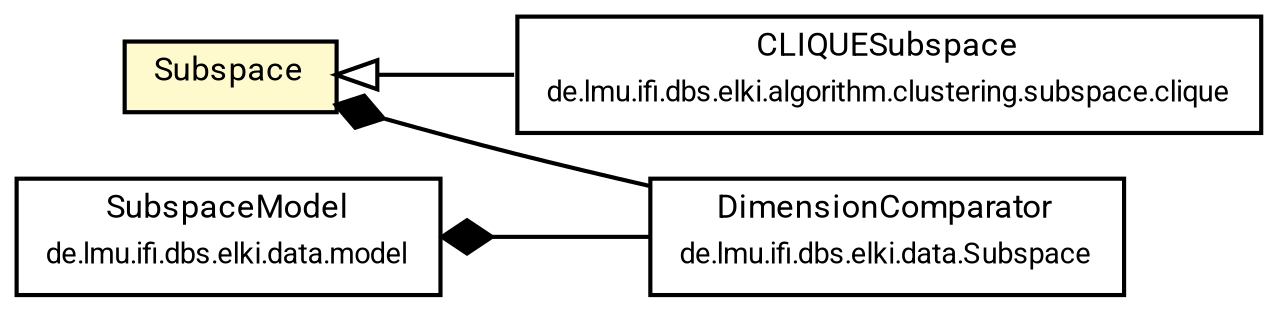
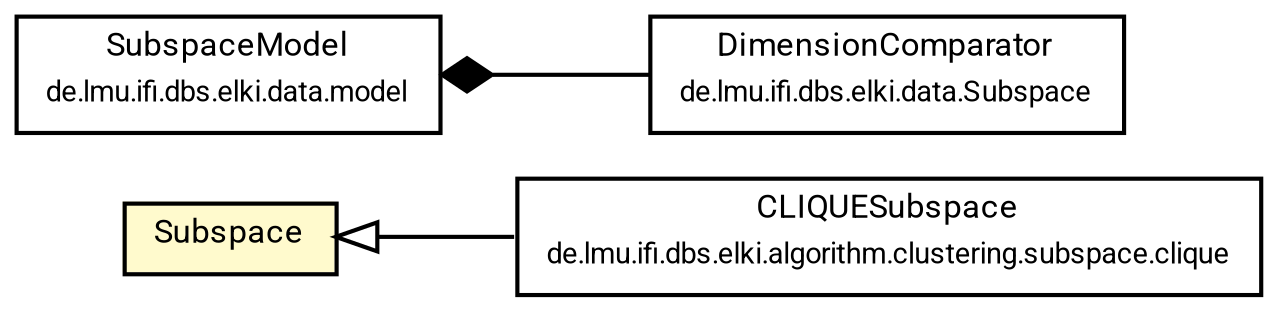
edge "DimensionComparator" -> "Subspace": removed
